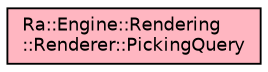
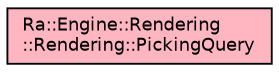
node "Ra::Engine::Rendering ::Renderer::PickingQuery": label "Ra::Engine::Rendering ::Renderer::PickingQuery" -> "Ra::Engine::Rendering ::Rendering::PickingQuery"
